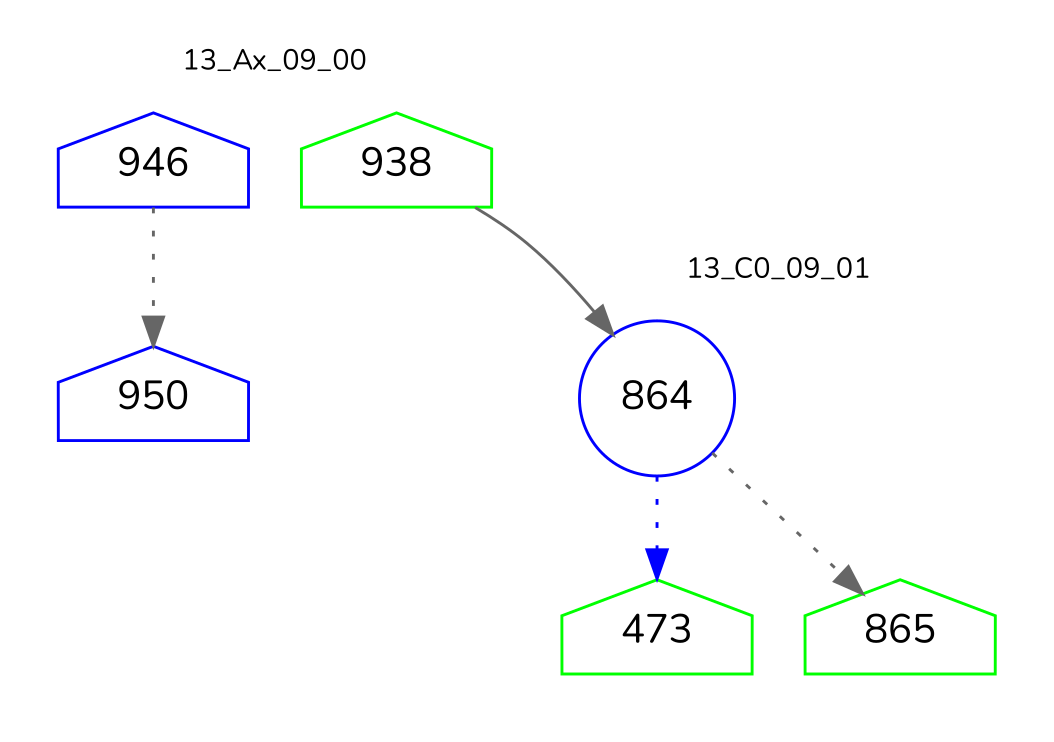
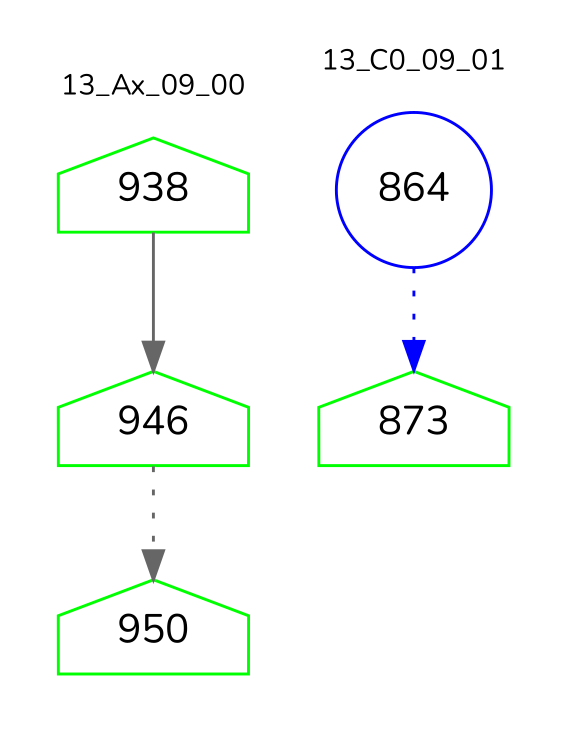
node "946": color blue -> green
edge "938" -> "864": now "938" -> "946"
node "950": color blue -> green
node "473": label "473" -> "873"
node "865": removed
